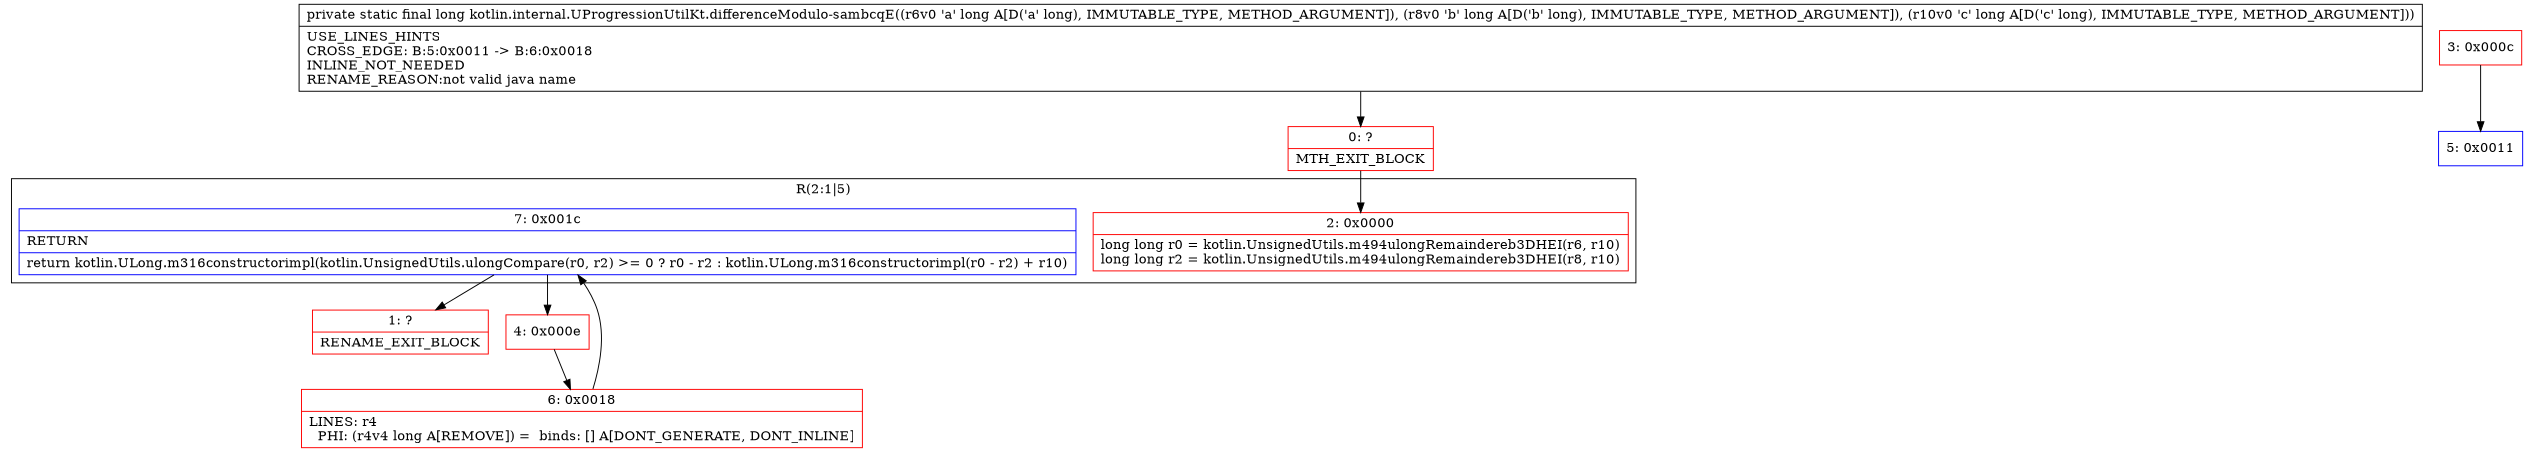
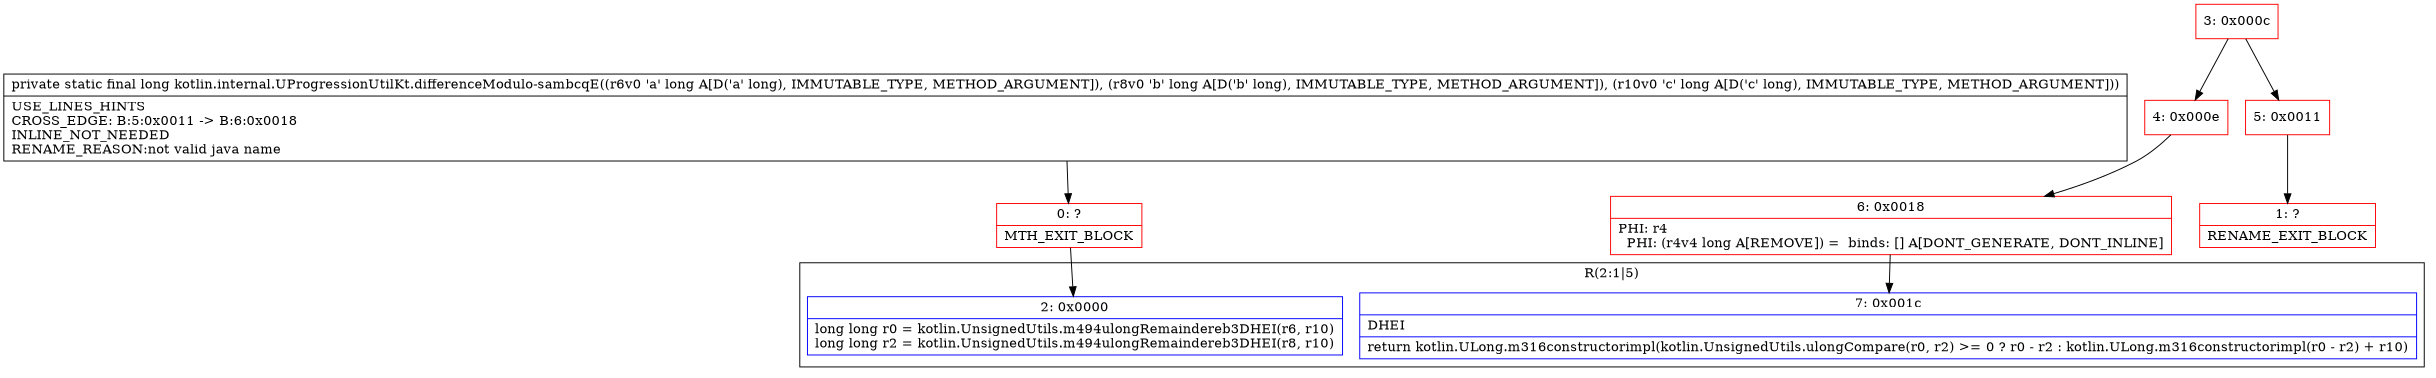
node "5: 0x0011": color blue -> red
node "7: 0x001c": text "RETURN" -> "DHEI"
node "2: 0x0000": color red -> blue
edge "7: 0x001c" -> "1: ?": now "5: 0x0011" -> "1: ?"
edge "7: 0x001c" -> "4: 0x000e": now "3: 0x000c" -> "4: 0x000e"
node "6: 0x0018": text "LINES: r4" -> "PHI: r4"
